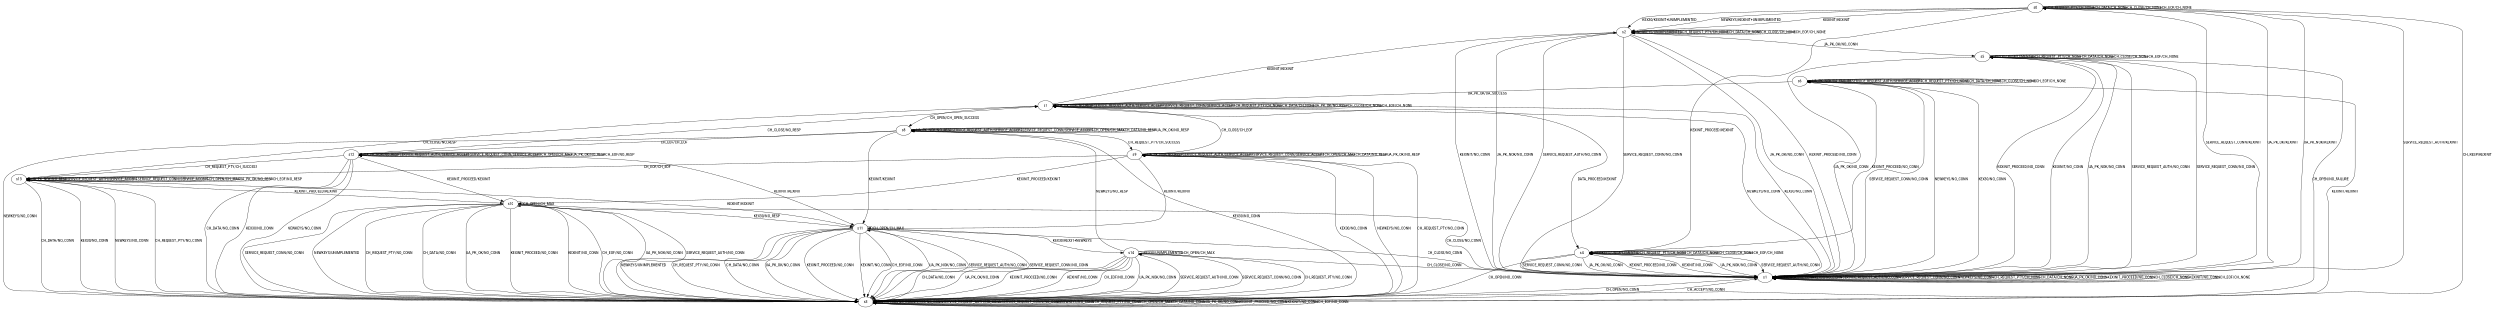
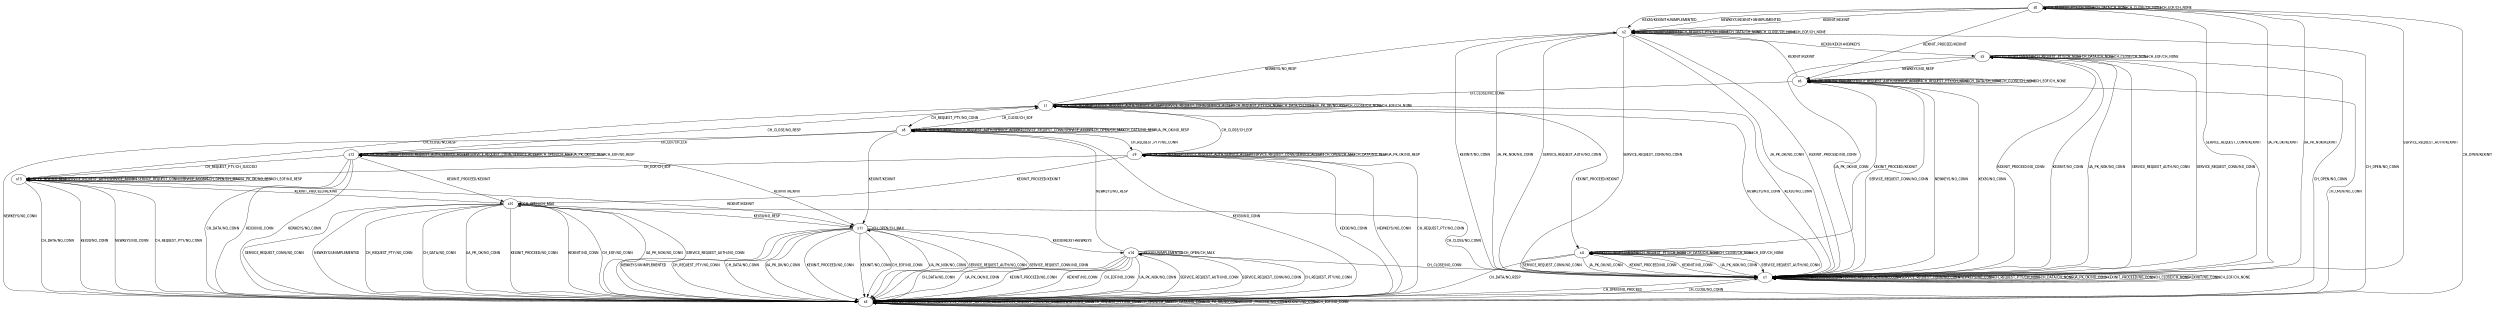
edge "s6" -> "s2": added, label "KEXINIT/KEXINIT"
edge "s2" -> "s5": label "UA_PK_OK/NO_CONN" -> "KEX30/KEX31+NEWKEYS"
edge "s7" -> "s2": label "KEXINIT/KEXINIT" -> "NEWKEYS/NO_RESP"
edge "s5" -> "s6": added, label "NEWKEYS/NO_RESP"
edge "s0" -> "s4": now "s0" -> "s6"
edge "s6" -> "s7": label "UA_PK_OK/UA_SUCCESS" -> "CH_CLOSE/NO_CONN"
edge "s7" -> "s8": label "CH_OPEN/CH_OPEN_SUCCESS" -> "CH_REQUEST_PTY/NO_CONN"
edge "s8" -> "s7": added, label "CH_CLOSE/CH_EOF"
edge "s8" -> "s9": label "CH_REQUEST_PTY/CH_SUCCESS" -> "CH_REQUEST_PTY/NO_CONN"
edge "s0" -> "s3": label "CH_RESP/KEXINIT" -> "CH_OPEN/KEXINIT"
edge "s6" -> "s4": label "KEXINIT_PROCEED/NO_CONN" -> "KEXINIT_PROCEED/KEXINIT"
edge "s7" -> "s4": label "DATA_PROCEED/KEXINIT" -> "KEXINIT_PROCEED/KEXINIT"
edge "s5" -> "s3": label "CH_OPEN/NO_FAILURE" -> "CH_OPEN/NO_CONN"
edge "s6" -> "s3": label "KEXINIT/KEXINIT" -> "CH_OPEN/NO_CONN"
edge "s9" -> "s11": removed, label "KEXINIT/KEXINIT"
edge "s2" -> "s3": added, label "CH_OPEN/NO_CONN"
edge "s11" -> "s1": removed, label "CH_CLOSE/NO_CONN"
edge "s4" -> "s3": label "CH_OPEN/NO_CONN" -> "CH_DATA/NO_RESP"
edge "s1" -> "s3": label "CH_OPEN/NO_CONN" -> "CH_OPEN/NO_PROCEED"
edge "s3" -> "s1": label "CH_ACCEPT/NO_CONN" -> "CH_CLOSE/NO_CONN"
